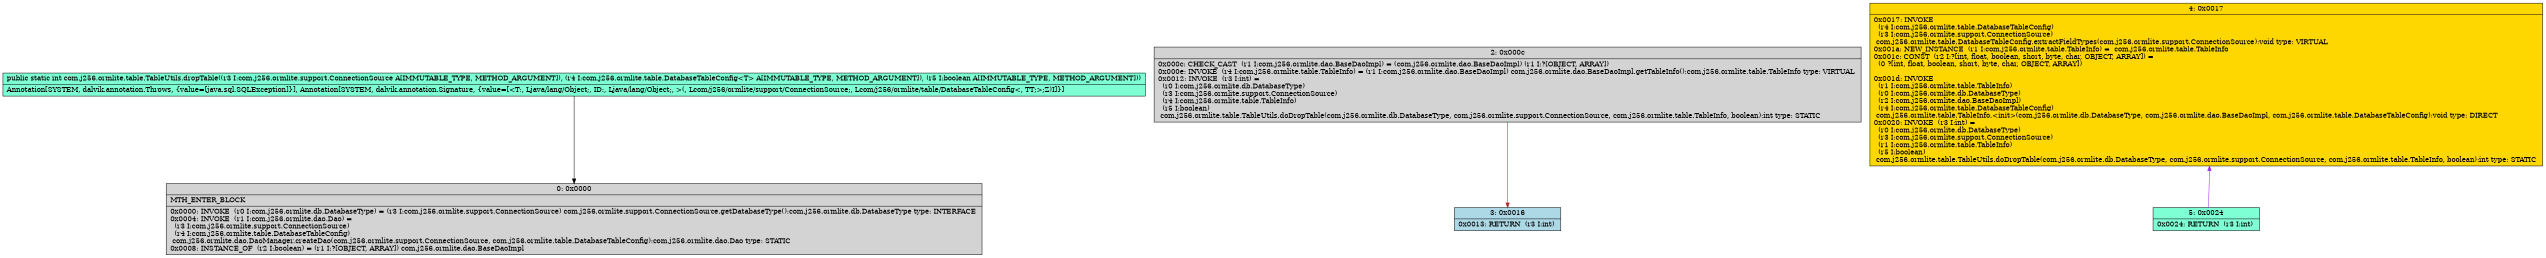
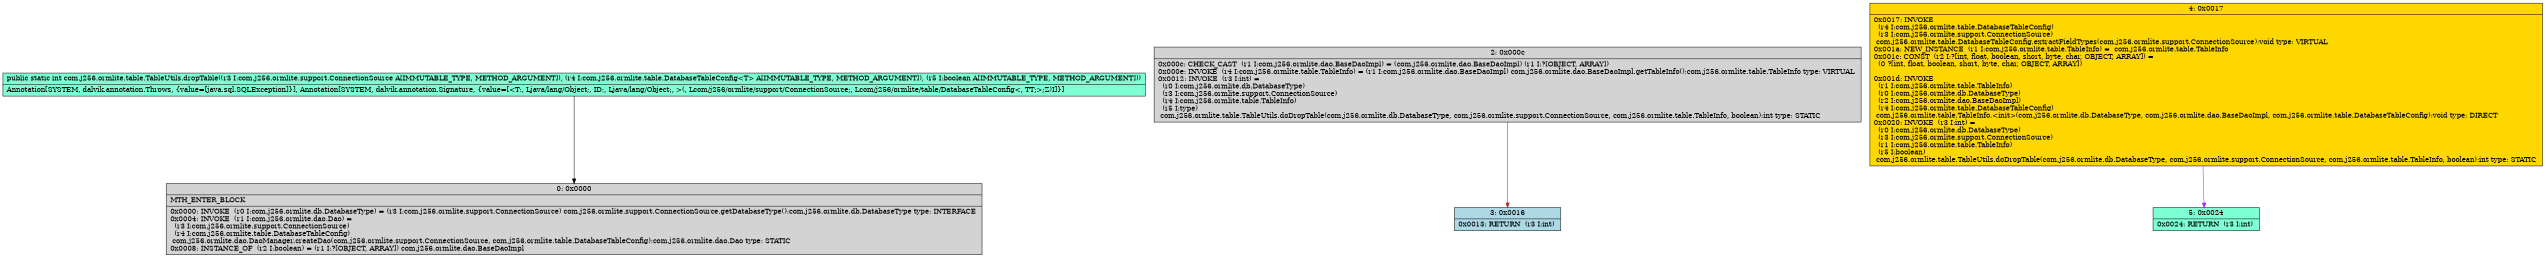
node "2: 0x000c": text "(r5 I:boolean)" -> "(r5 I:type)"
edge "5: 0x0024" -> "4: 0x0017": reversed
